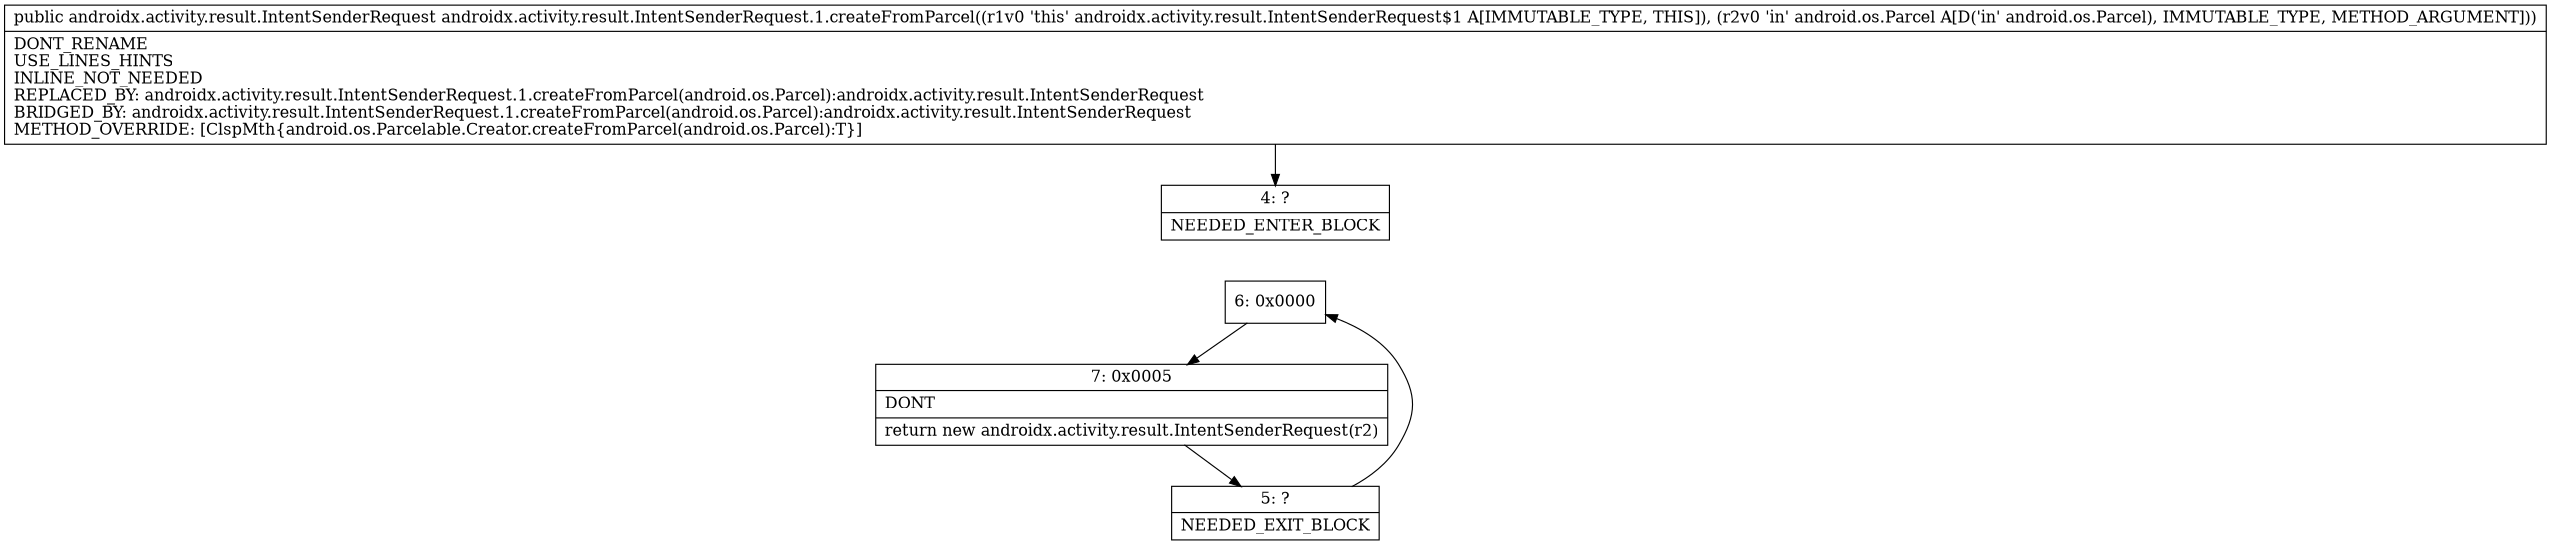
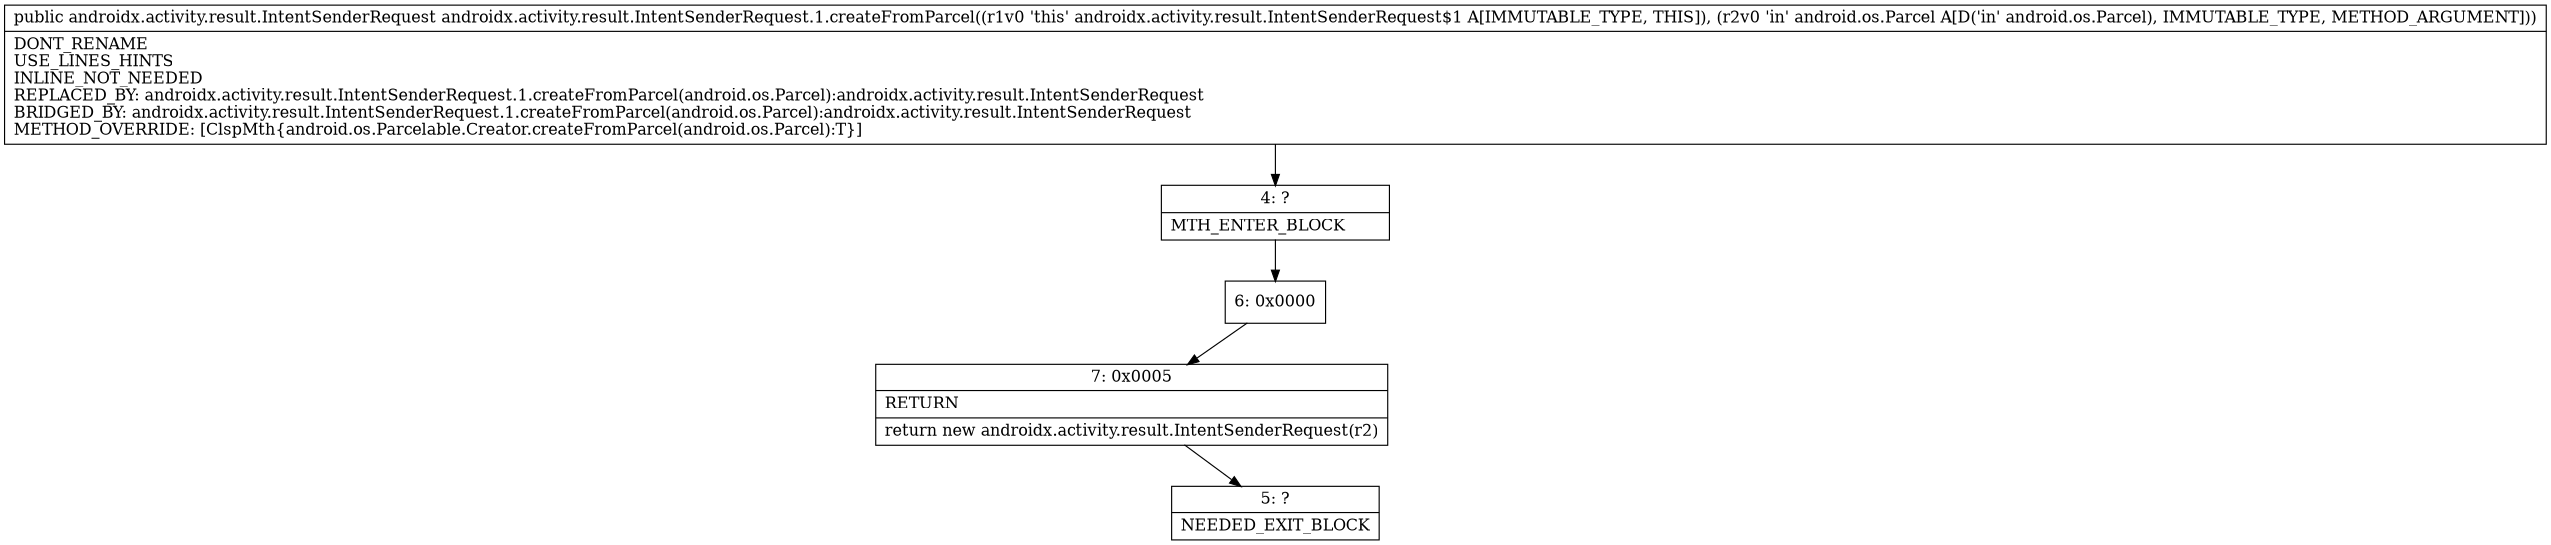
node "4: ?": text "NEEDED_ENTER_BLOCK" -> "MTH_ENTER_BLOCK"
edge "5: ?" -> "6: 0x0000": now "4: ?" -> "6: 0x0000"
node "7: 0x0005": text "DONT" -> "RETURN"
